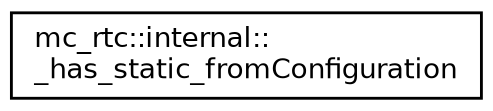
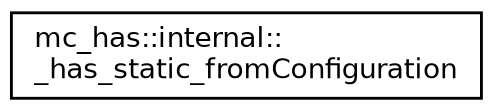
node "mc_rtc::internal:: _has_static_fromConfiguration": label "mc_rtc::internal:: _has_static_fromConfiguration" -> "mc_has::internal:: _has_static_fromConfiguration"
